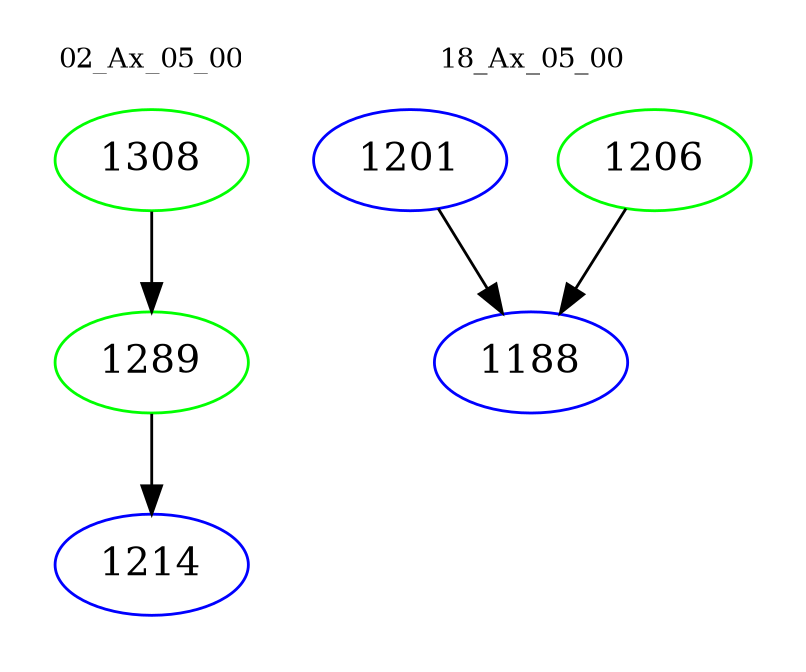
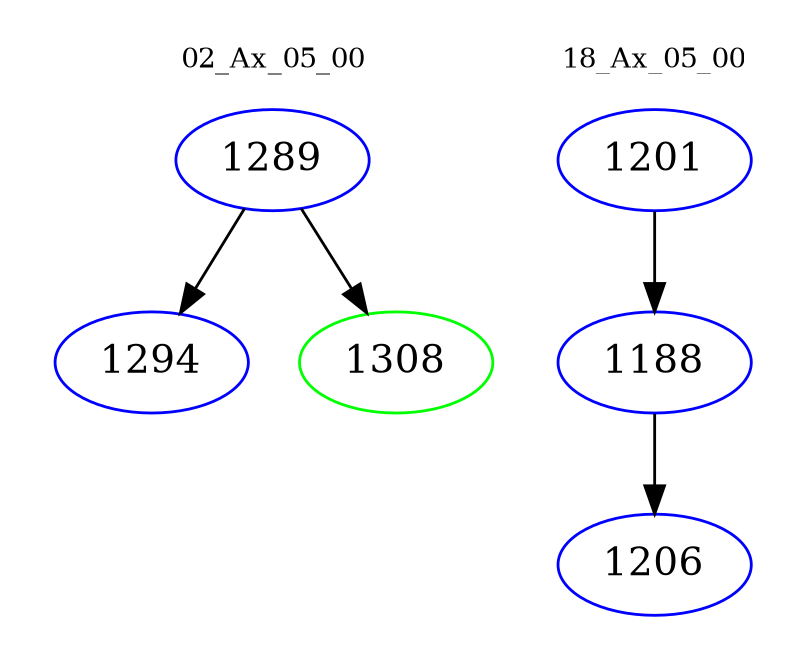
node "1206": color green -> blue
edge "1308" -> "1289": reversed
edge "1206" -> "1188": reversed
node "1289": color green -> blue
node "1214": label "1214" -> "1294"
